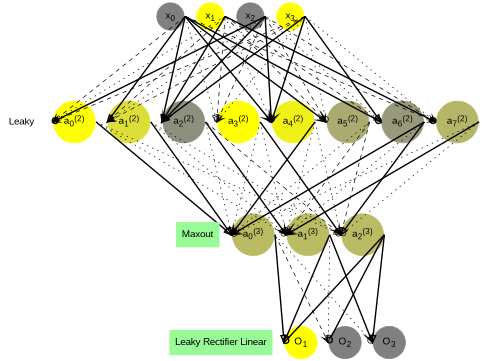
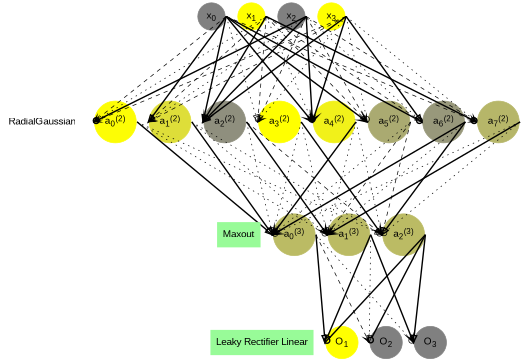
node "Leaky": label "Leaky" -> "RadialGaussian"
